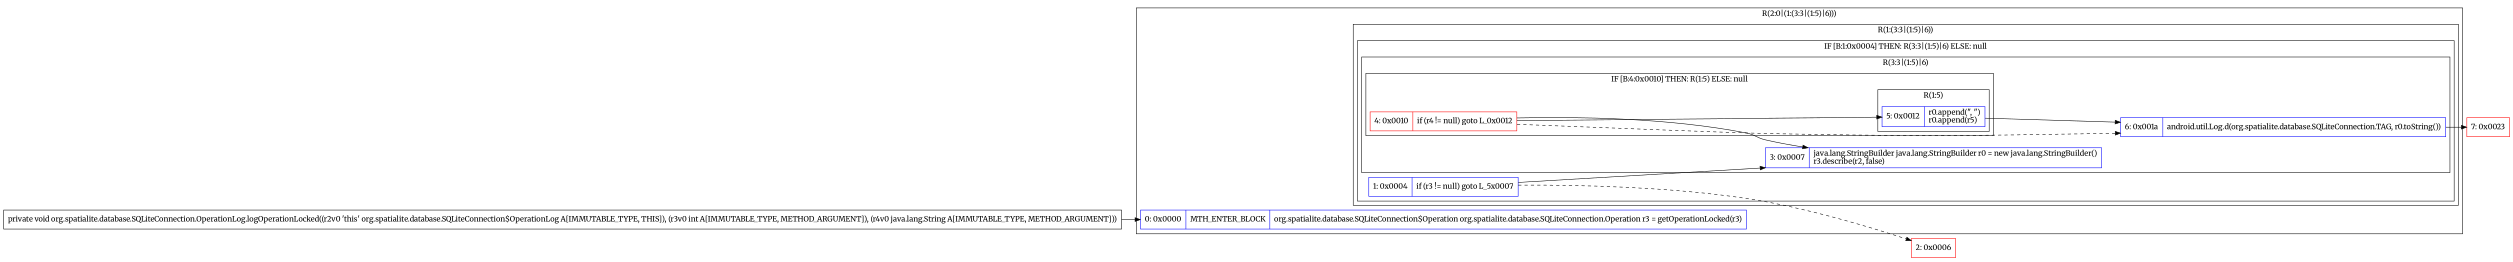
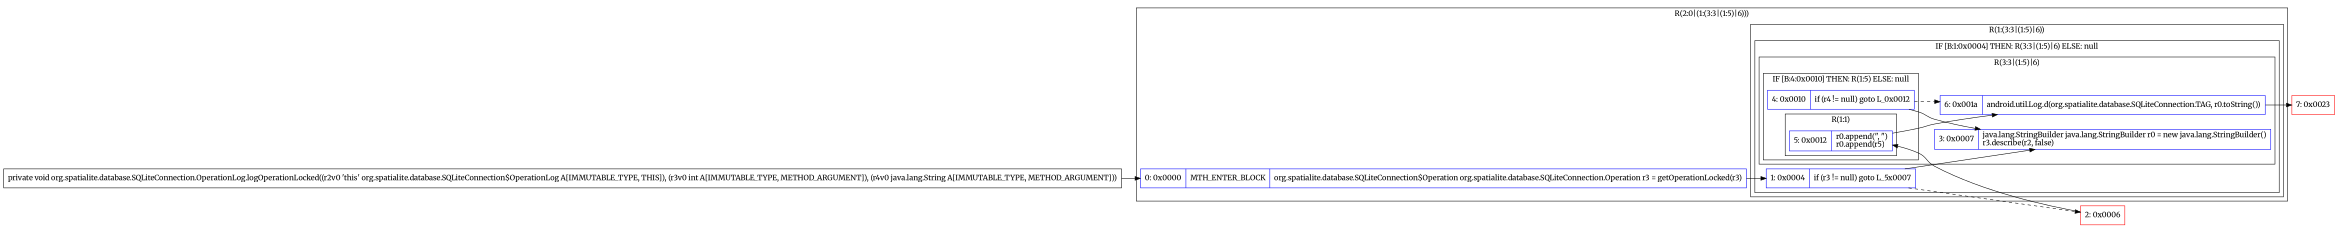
cluster "R(1:5)": label "R(1:5)" -> "R(1:1)"
edge "4: 0x0010" -> "5: 0x0012": now "2: 0x0006" -> "5: 0x0012"
node "4: 0x0010": color red -> blue
edge "0: 0x0000" -> "1: 0x0004": added
